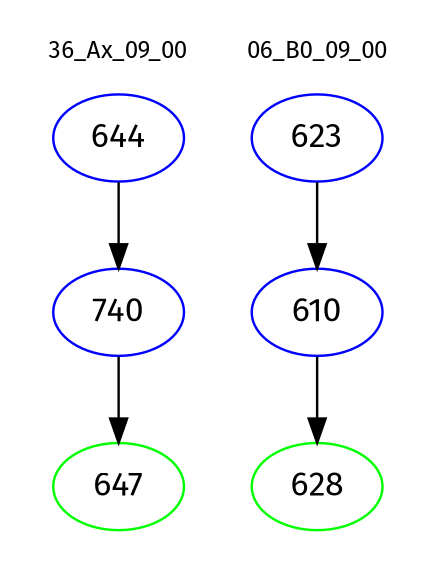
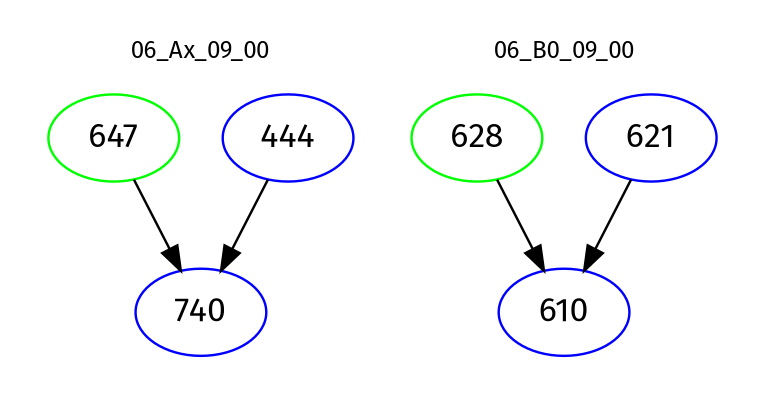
cluster "36_Ax_09_00": label "36_Ax_09_00" -> "06_Ax_09_00"
node "644": label "644" -> "444"
node "623": label "623" -> "621"
edge "740" -> "647": reversed
edge "610" -> "628": reversed
